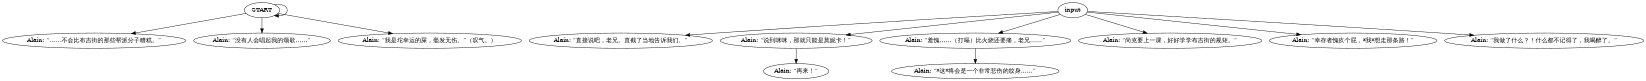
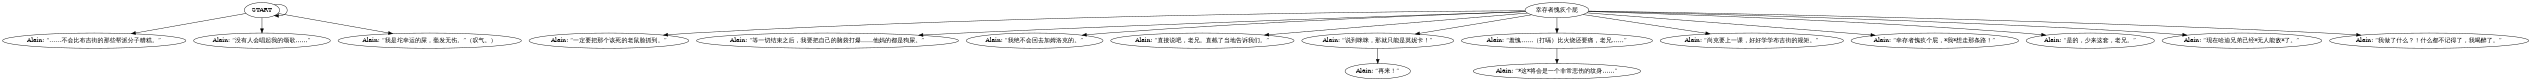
node "input": label "input" -> "幸存者愧疚个屁"
node "Alain: “一定要把那个该死的老鼠脸抓到。”": added
node "Alain: “等一切结束之后，我要把自己的脑袋打爆……他妈的都是狗屎。”": added
node "Alain: “我绝不会回去加姆洛克的。”": added
node "Alain: “是的，少来这套，老兄。”": added
node "Alain: “现在哈迪兄弟已经*无人能敌*了。”": added
